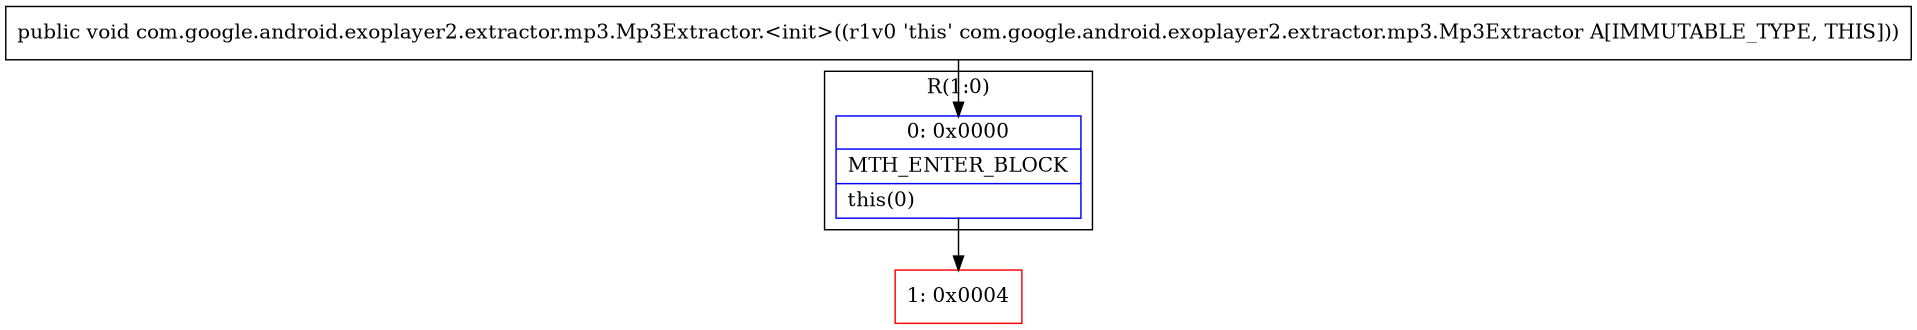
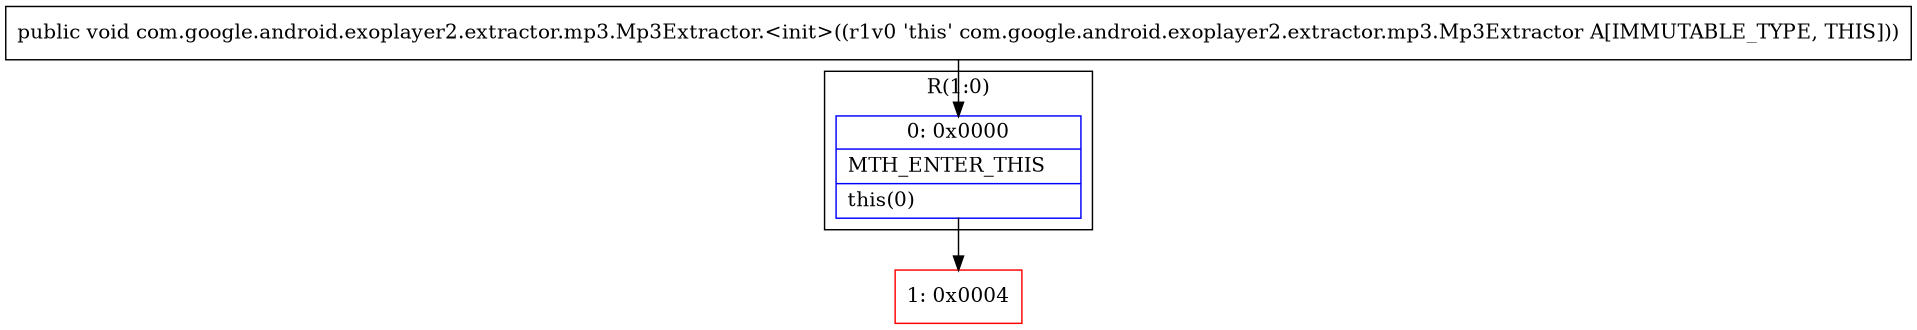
node "0: 0x0000": text "MTH_ENTER_BLOCK" -> "MTH_ENTER_THIS"
